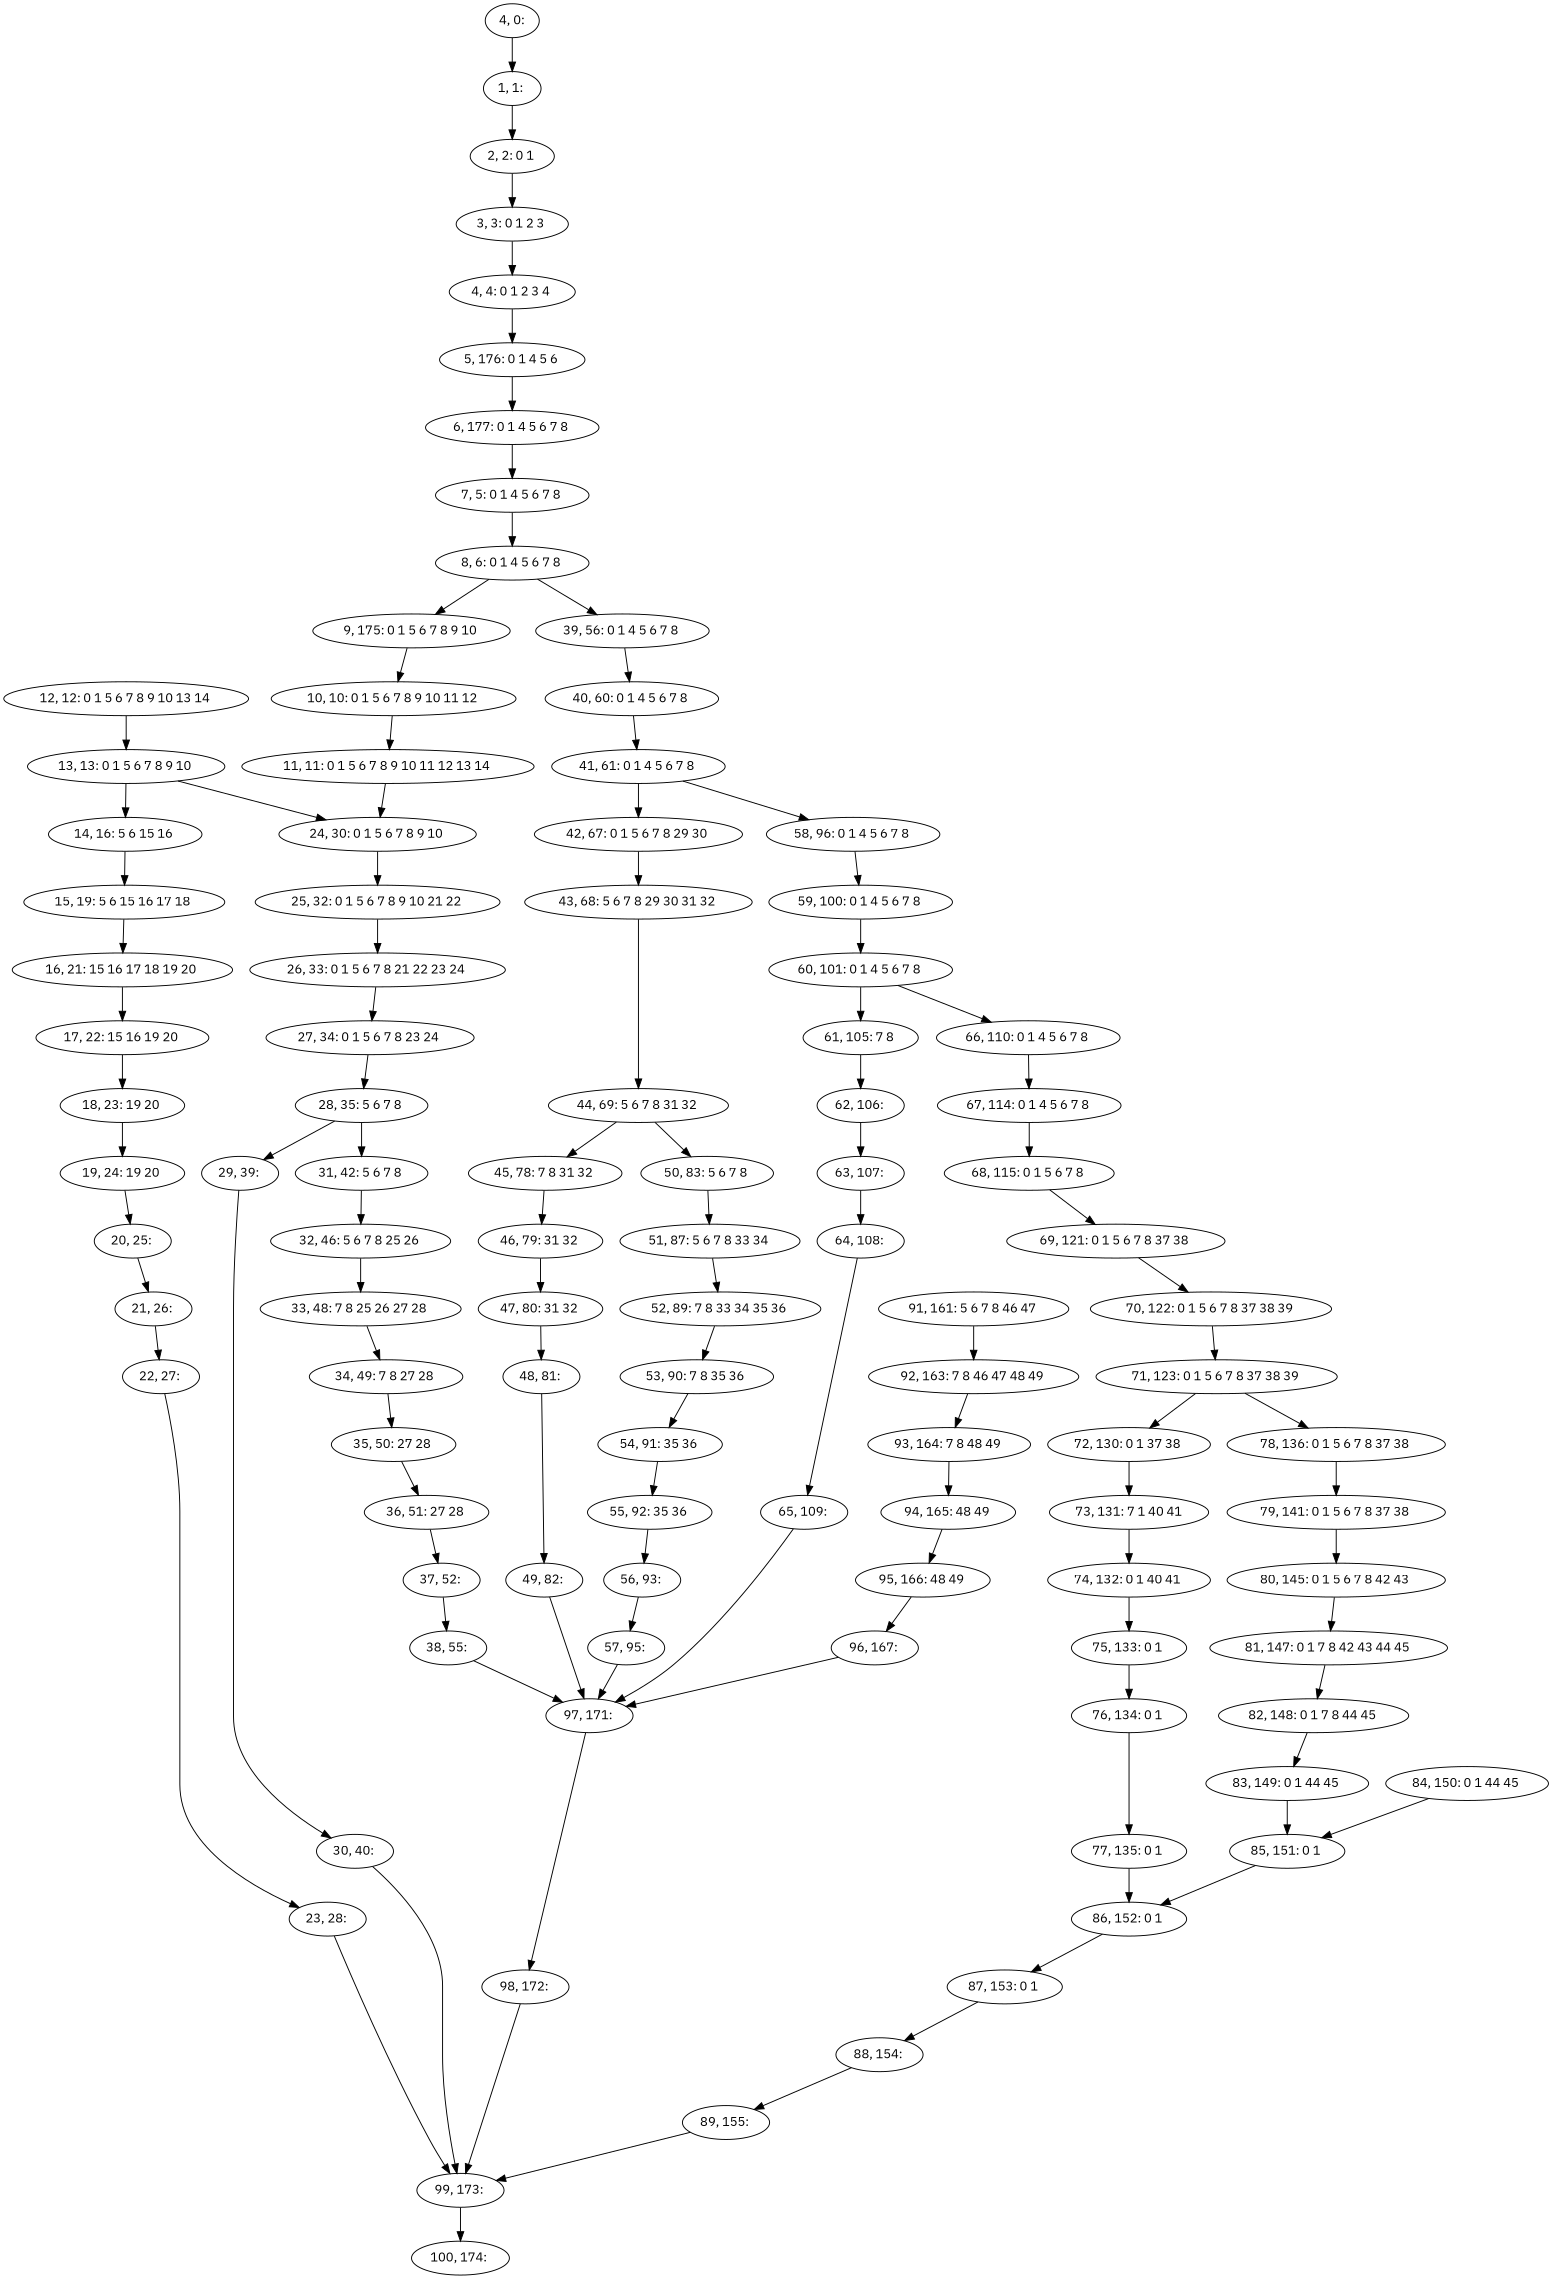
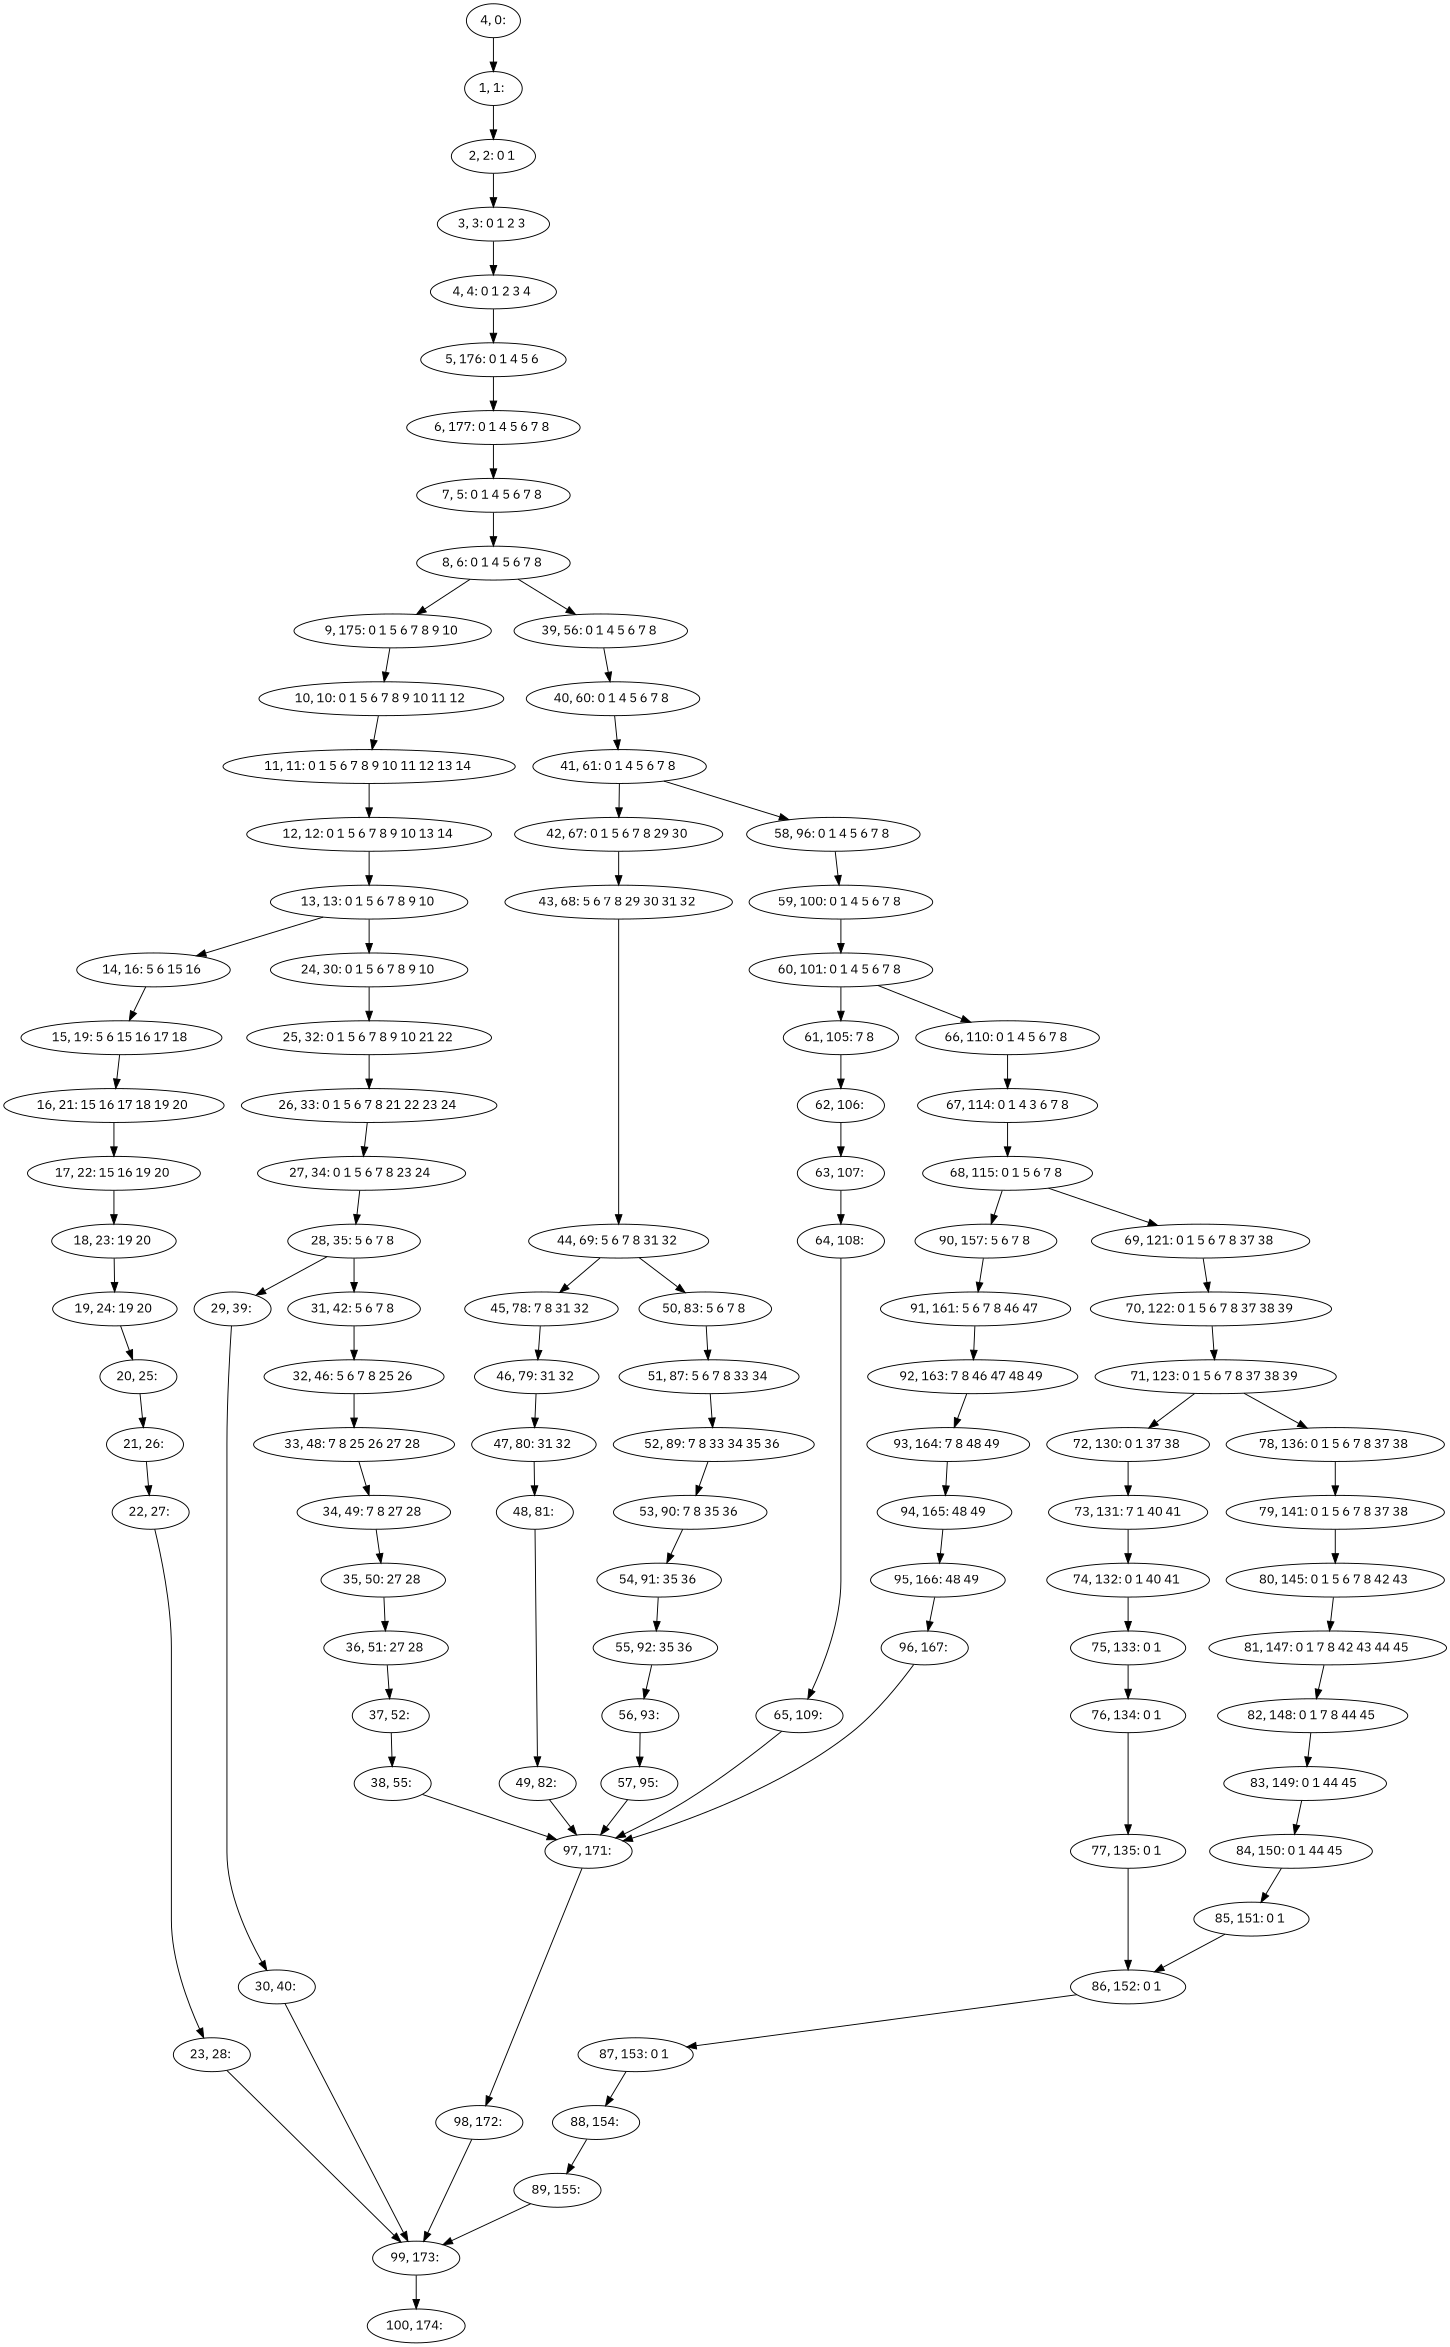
edge "11, 11: 0 1 5 6 7 8 9 10 11 12 13 14" -> "24, 30: 0 1 5 6 7 8 9 10": now "11, 11: 0 1 5 6 7 8 9 10 11 12 13 14" -> "12, 12: 0 1 5 6 7 8 9 10 13 14"
node "67, 114: 0 1 4 5 6 7 8": label "67, 114: 0 1 4 5 6 7 8" -> "67, 114: 0 1 4 3 6 7 8"
node "90, 157: 5 6 7 8": added
edge "83, 149: 0 1 44 45" -> "85, 151: 0 1": now "83, 149: 0 1 44 45" -> "84, 150: 0 1 44 45"
